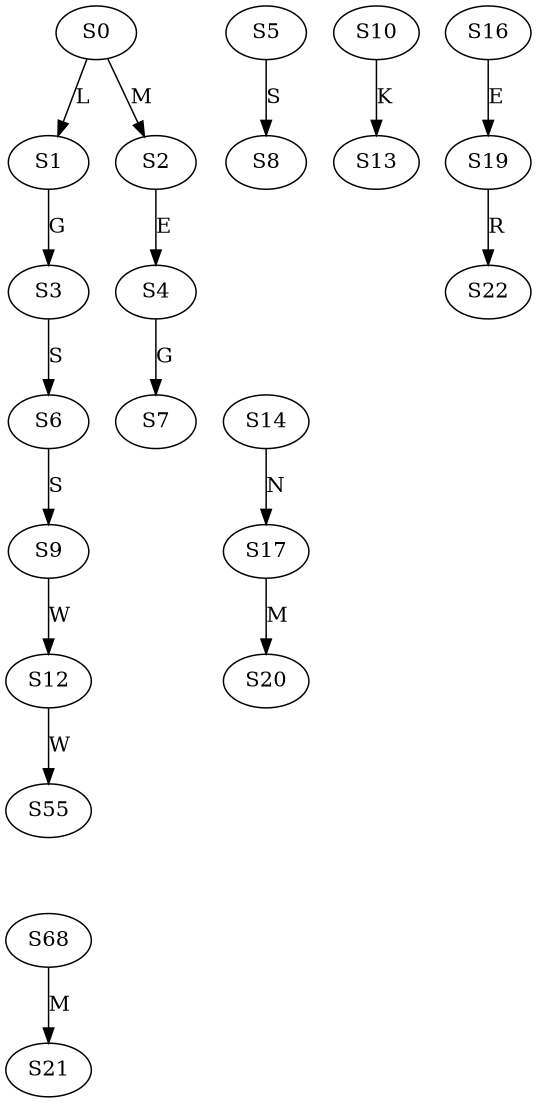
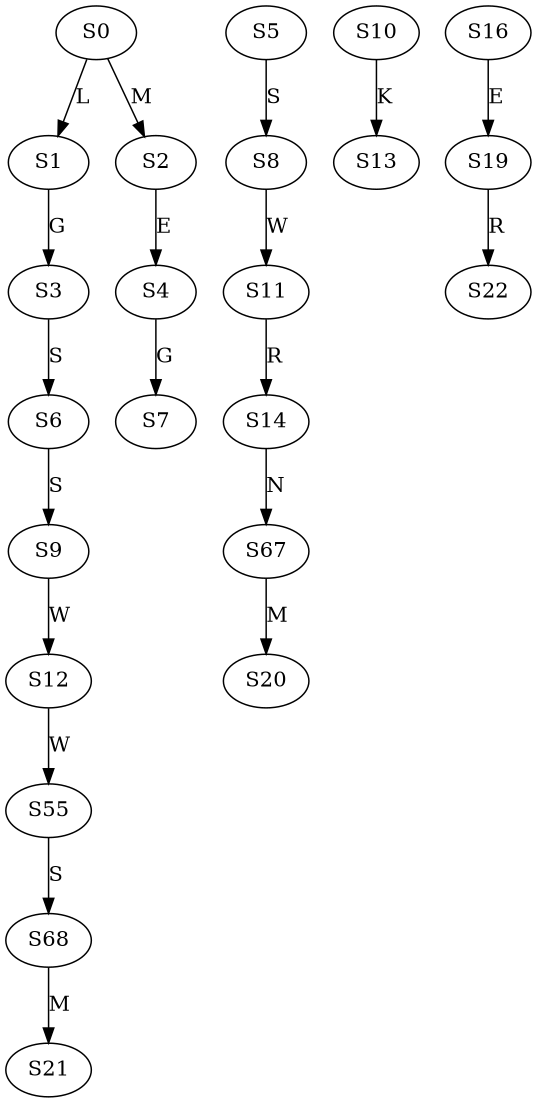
node "S11": added
node "S17": label "S17" -> "S67"
edge "S55" -> "S68": added, label "S"
